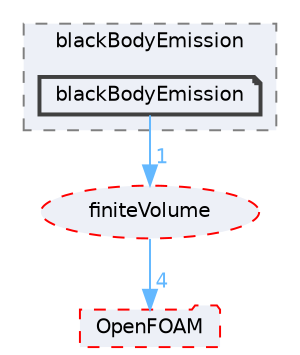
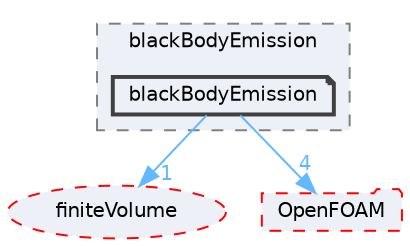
edge "finiteVolume" -> "OpenFOAM": now "blackBodyEmission" -> "OpenFOAM"
